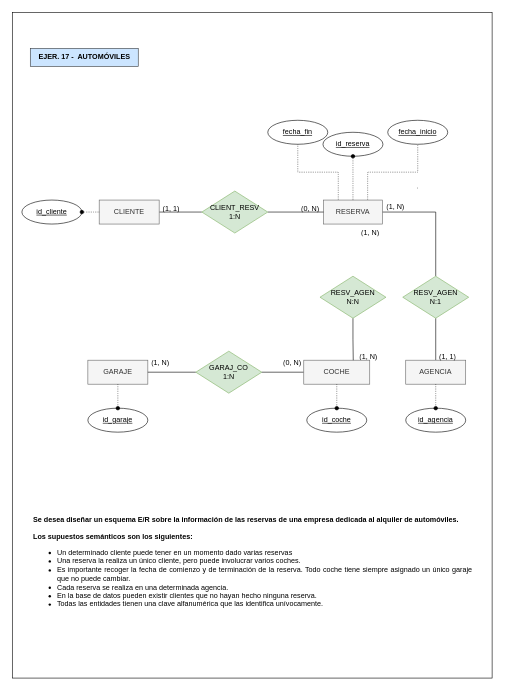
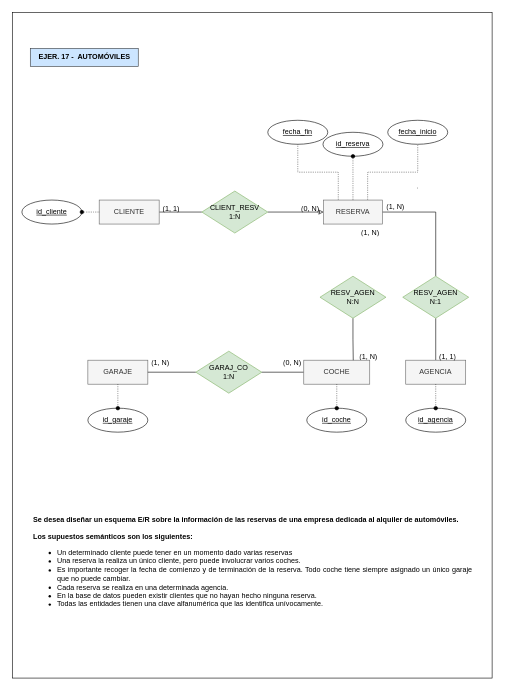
edge "CLIENT_RESV 1:N" -- "RESERVA": arrowhead none -> classic
